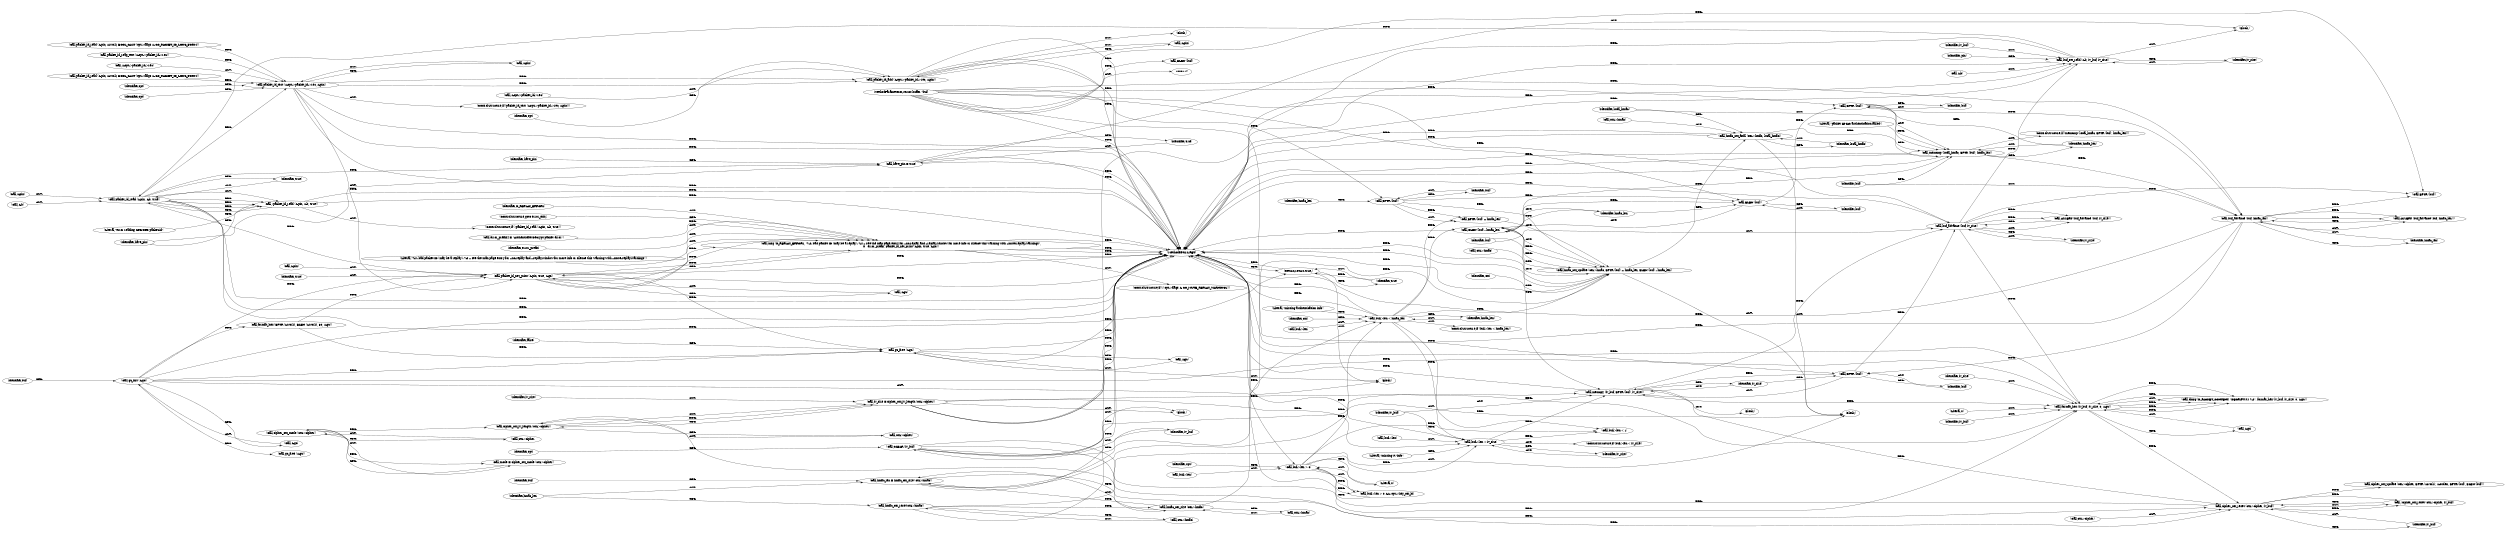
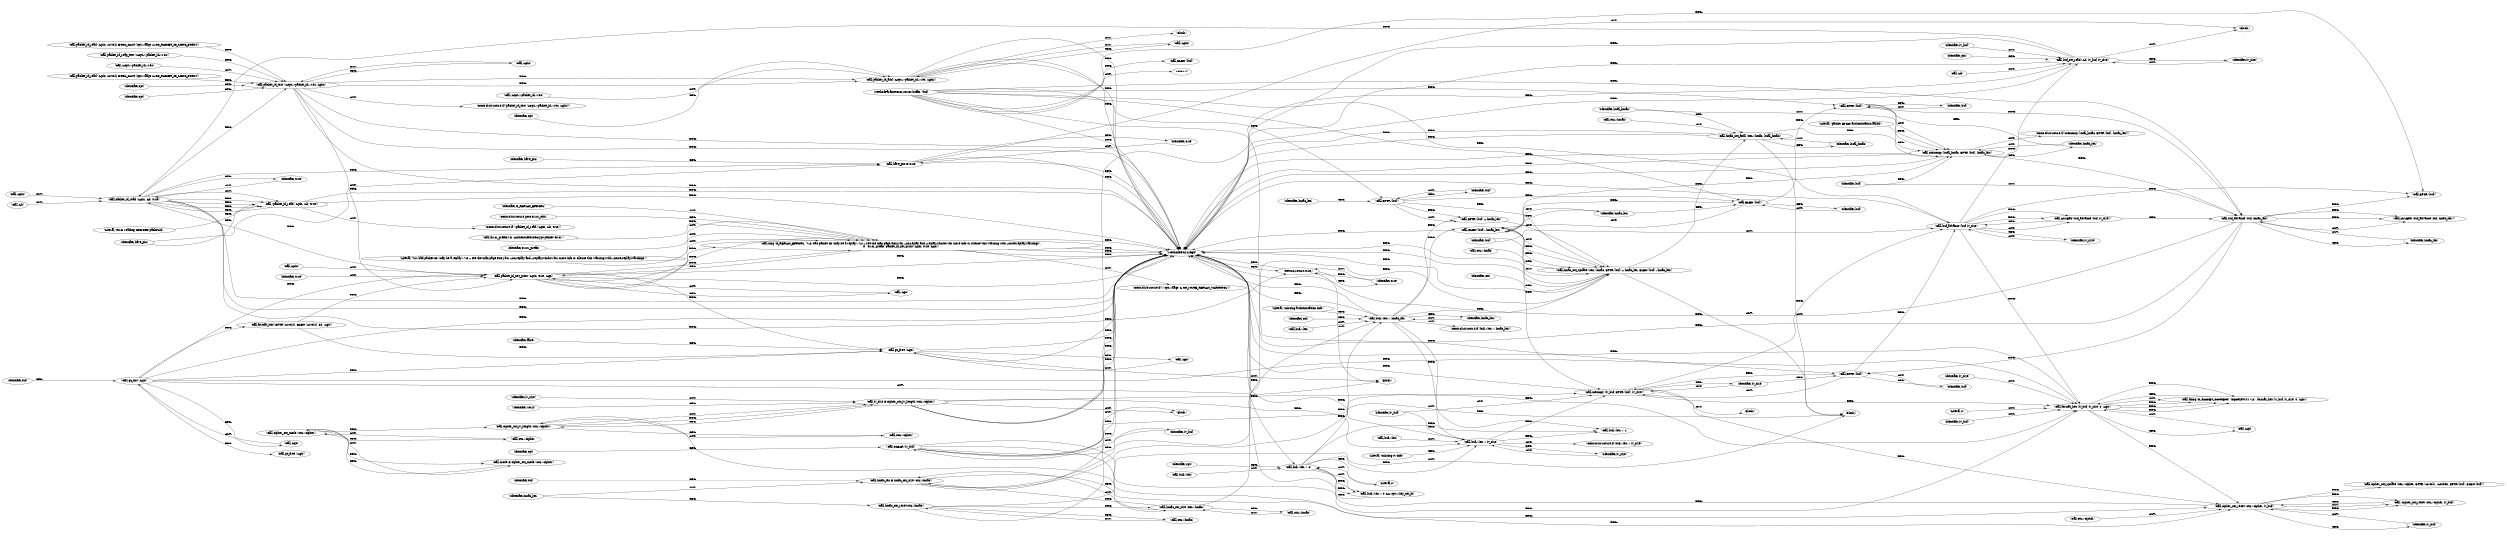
edge "(Call,ASSERT (buf_advance (buf, hmac_len)))" -> "(Call,buf_advance (buf, hmac_len))": now "(Call,ASSERT (buf_advance (buf, iv_size)))" -> "(Call,buf_advance (buf, hmac_len))"
node "(Identifier,work)": added
